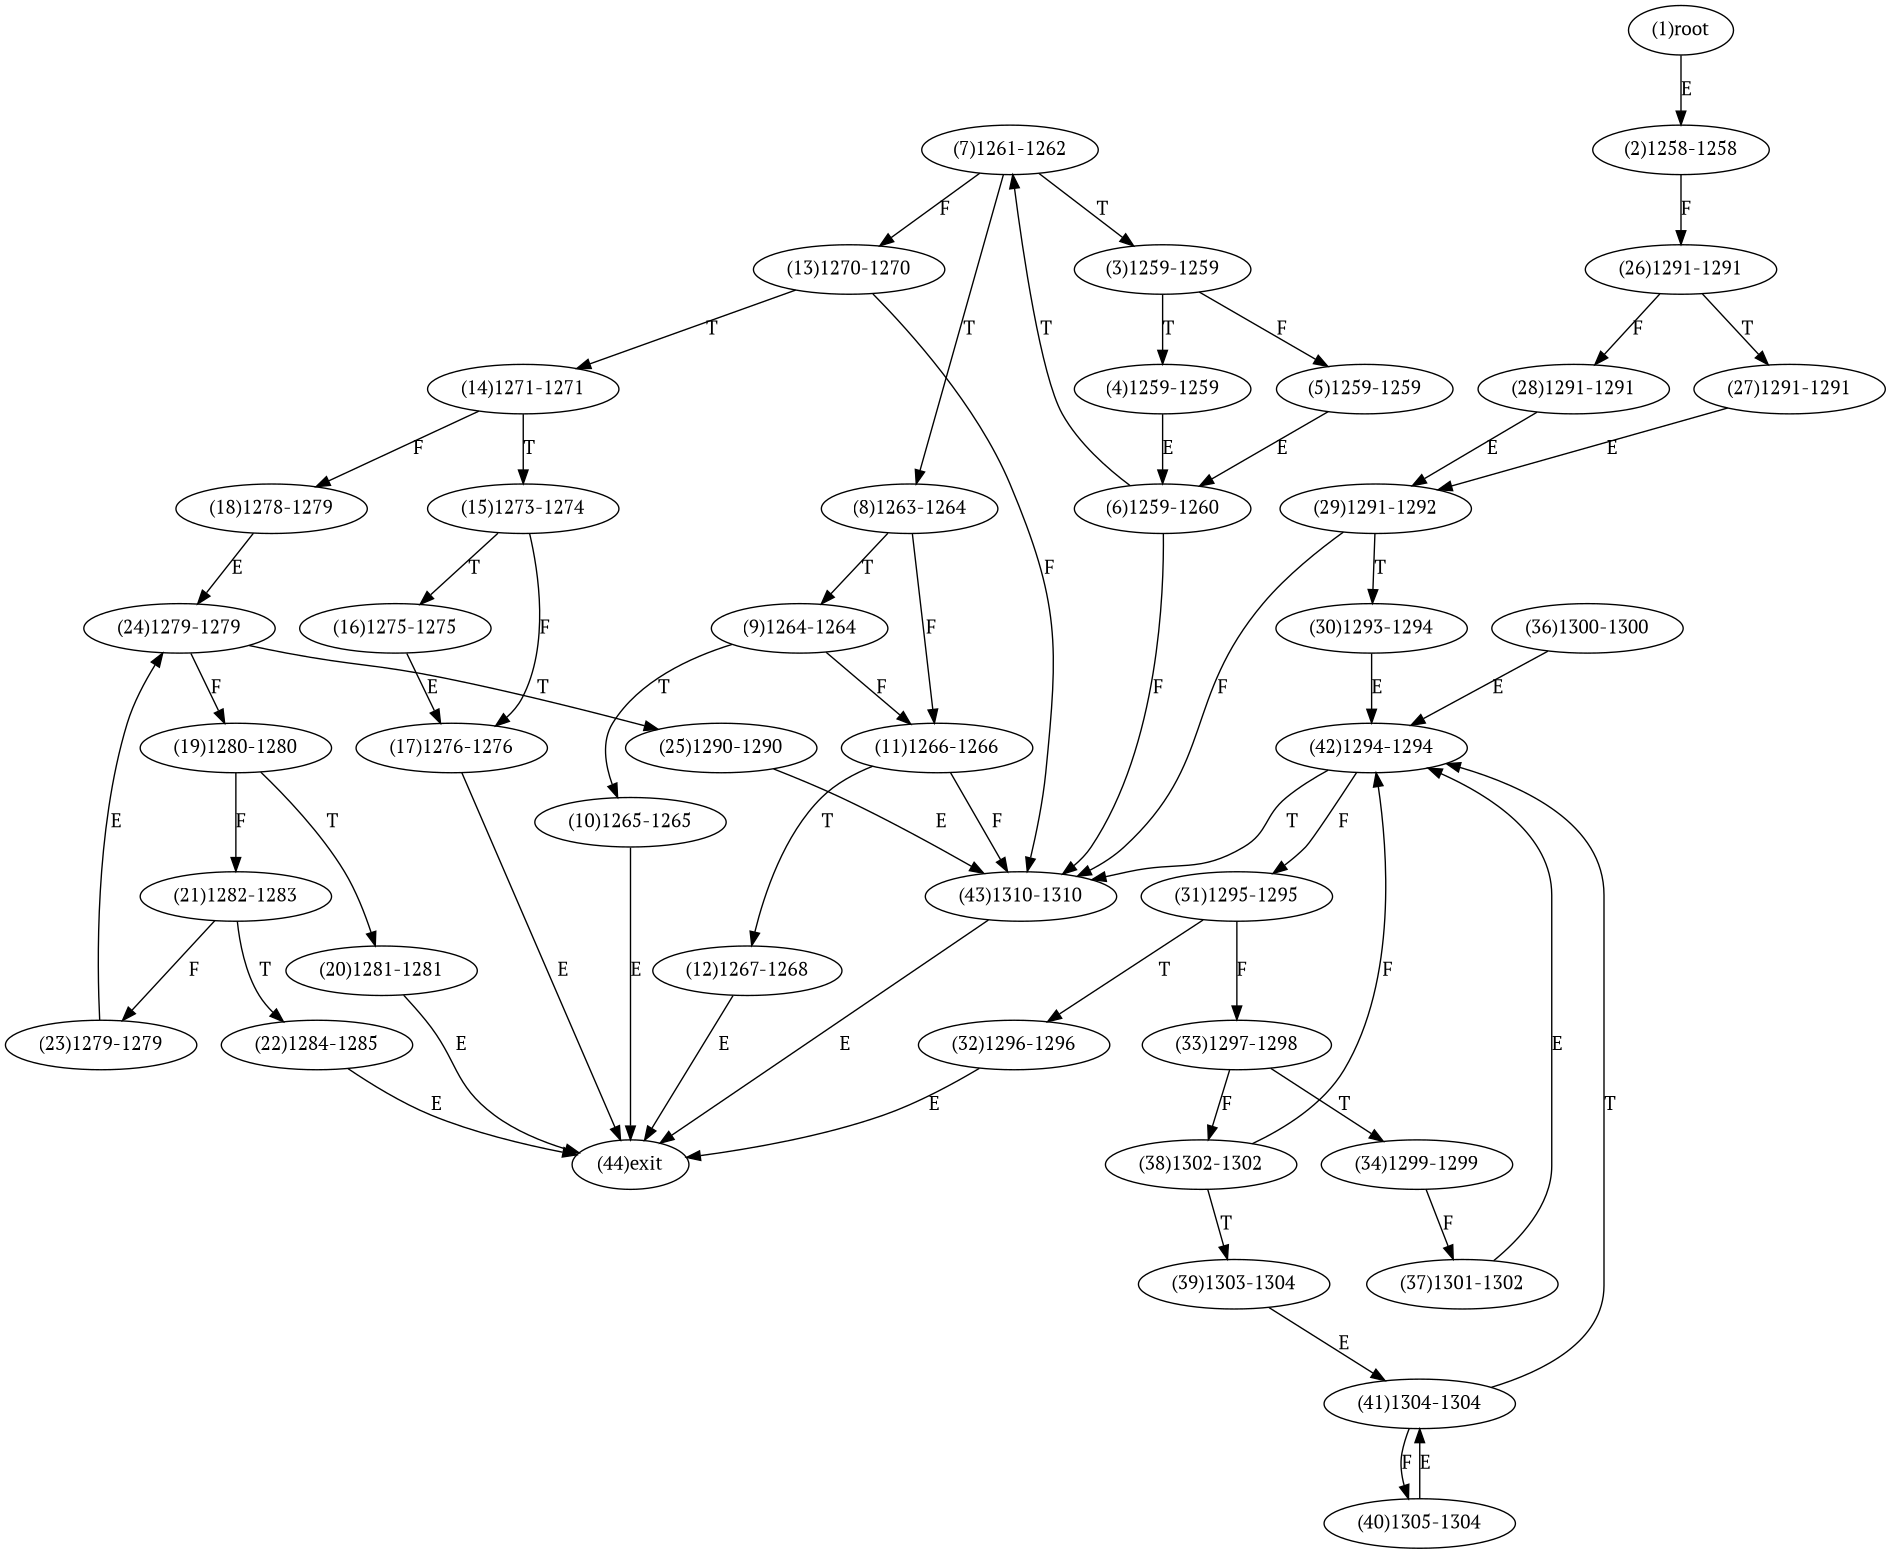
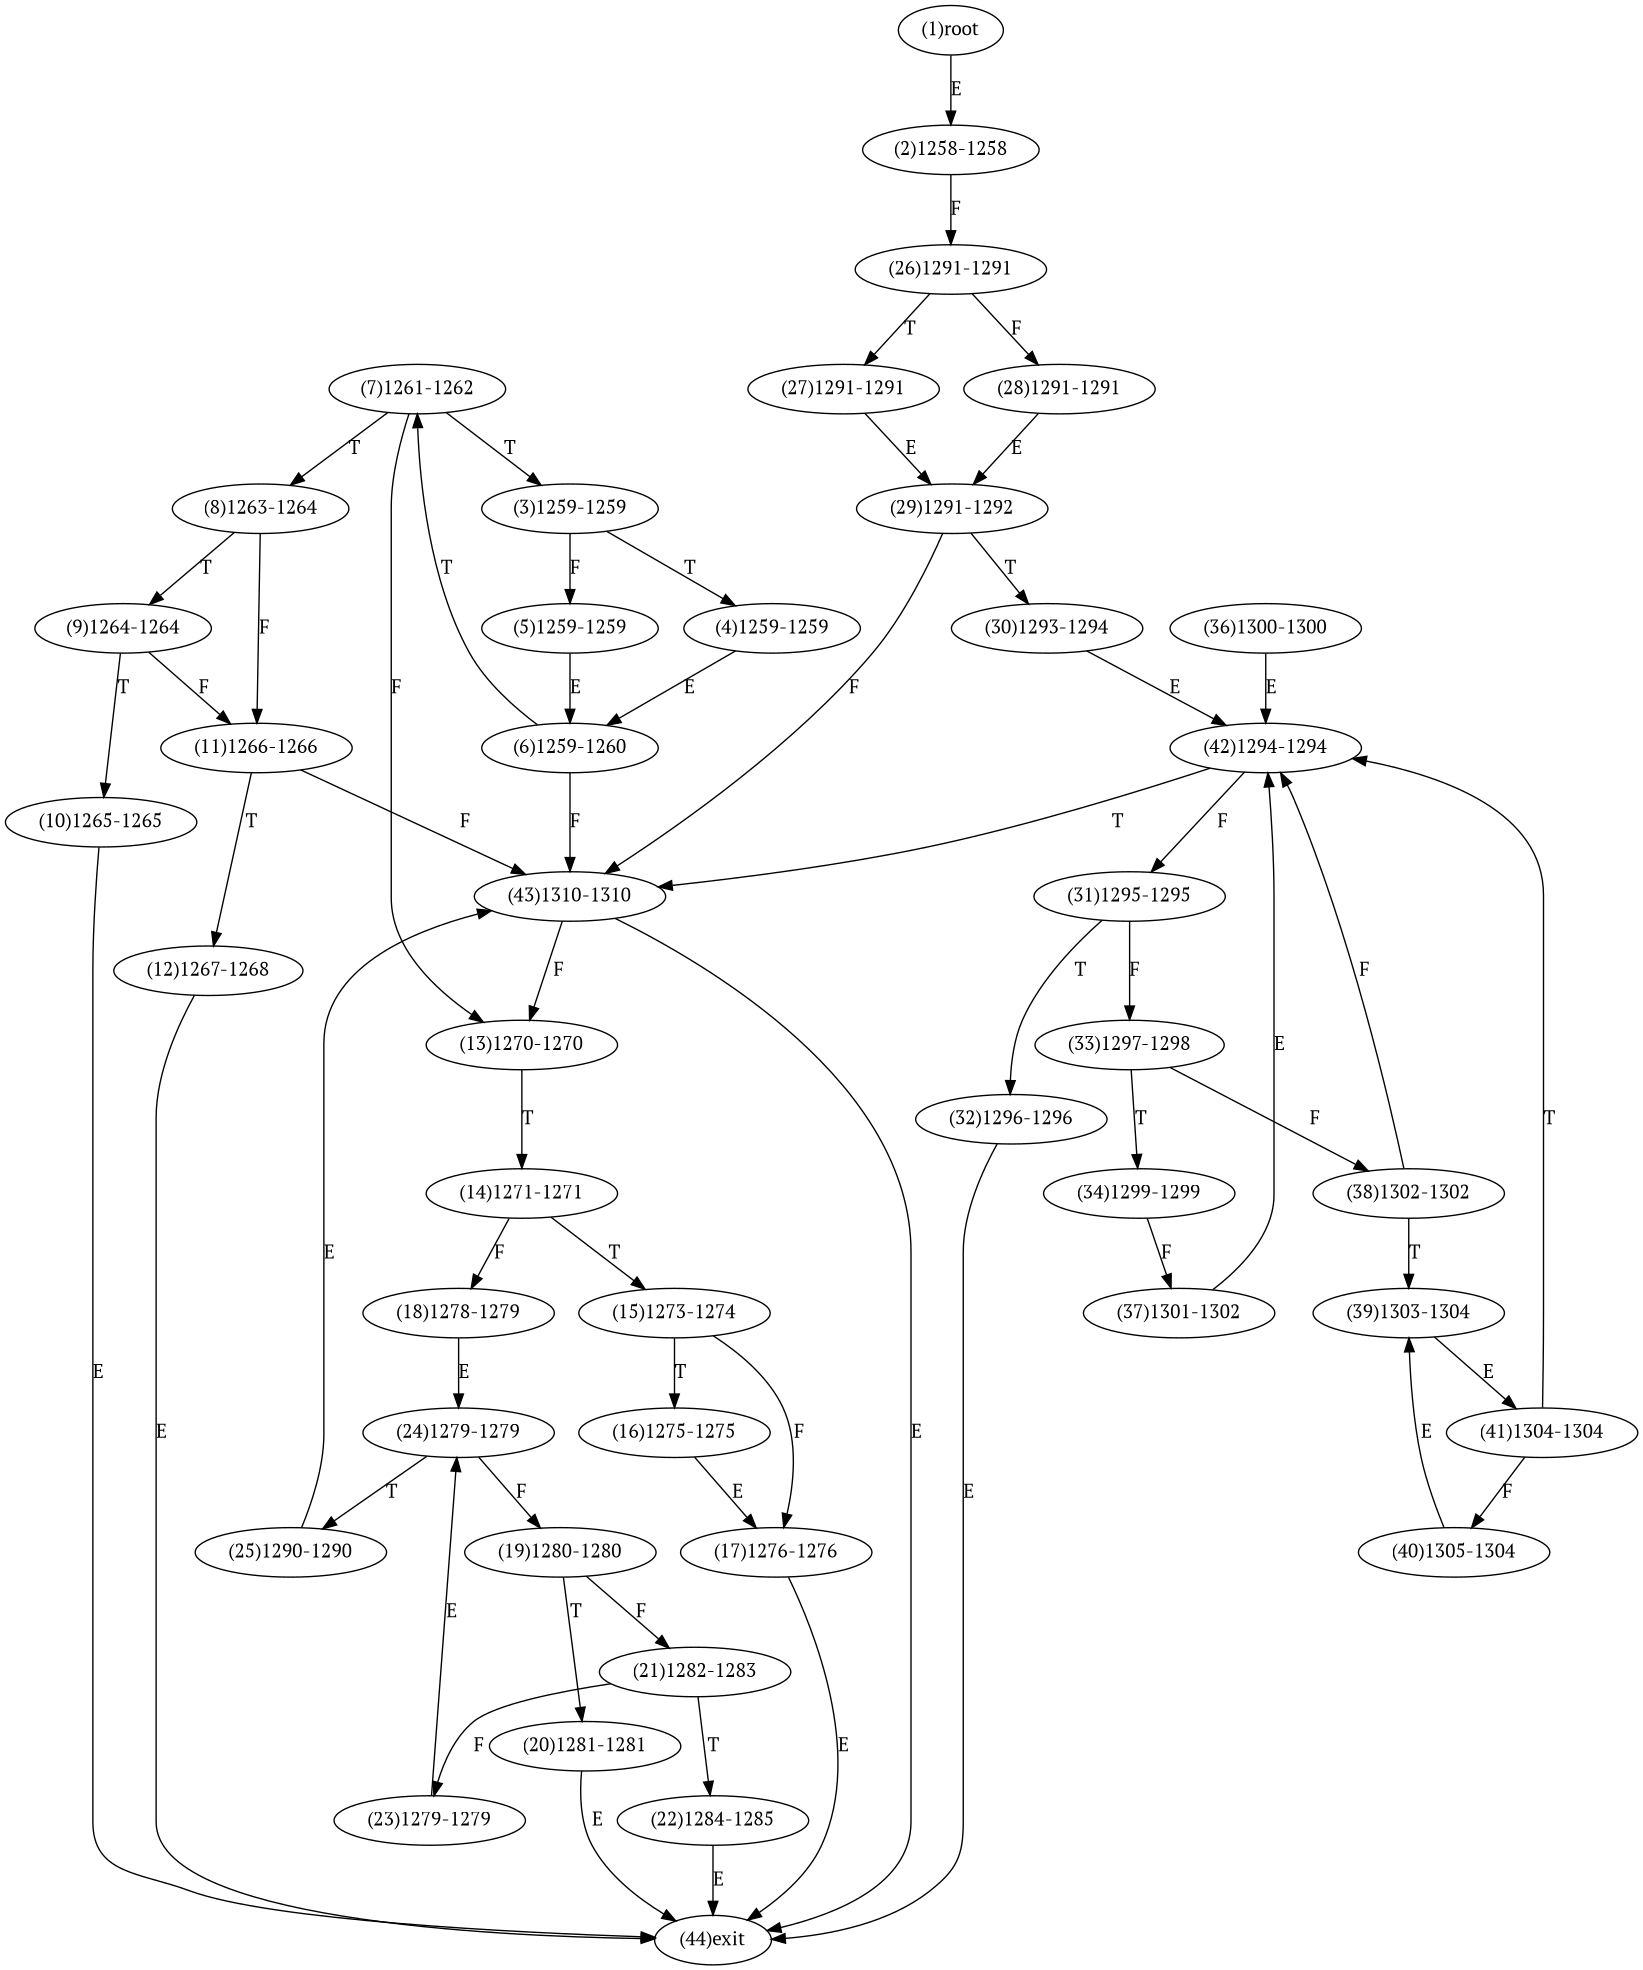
edge "(13)1270-1270" -> "(43)1310-1310": reversed
edge "(40)1305-1304" -> "(41)1304-1304": now "(40)1305-1304" -> "(39)1303-1304"
